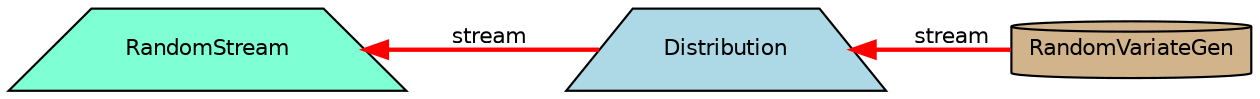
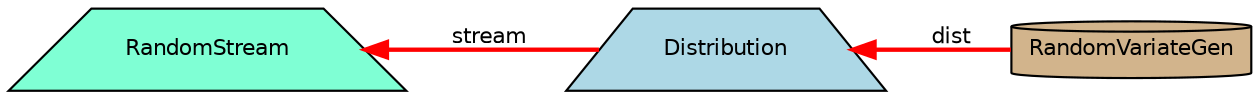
edge "RandomVariateGen" -> "Distribution": label " stream" -> " dist"
